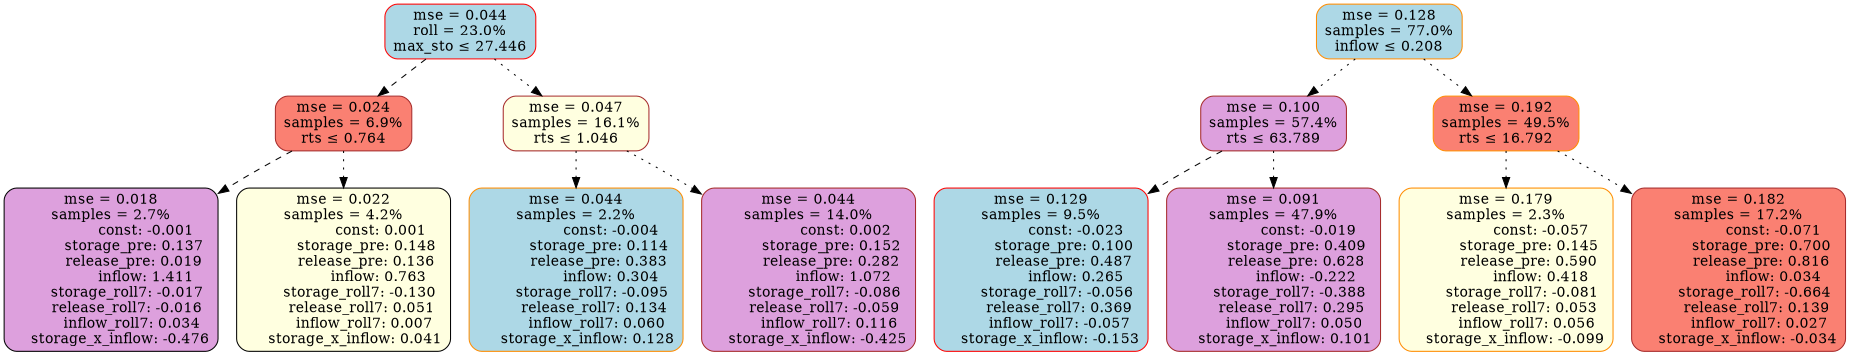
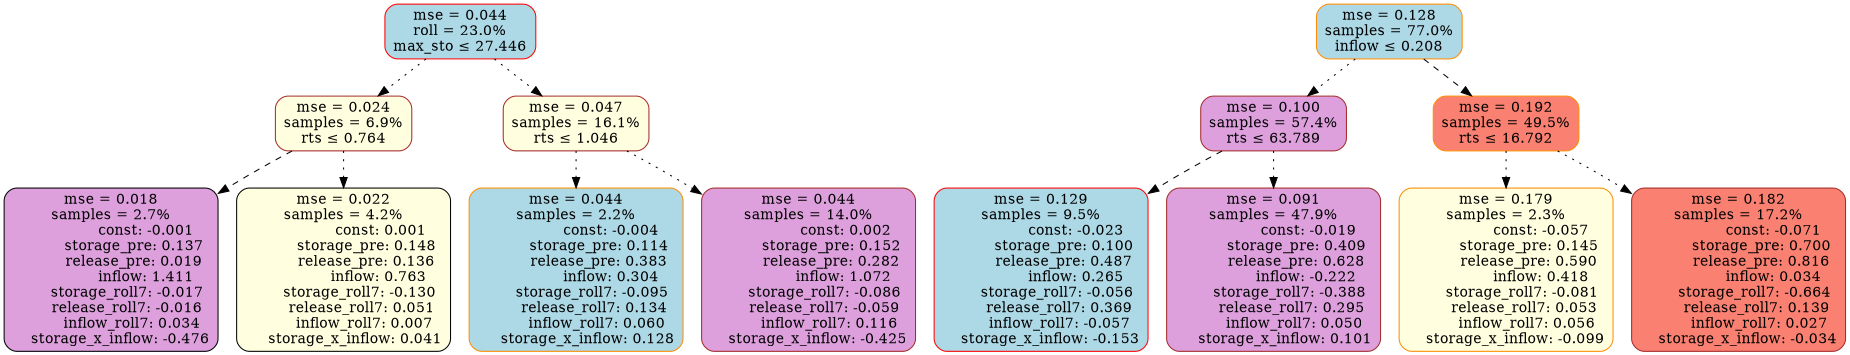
edge "mse = 0.044 roll = 23.0% max_sto ≤ 27.446" -> "mse = 0.024 samples = 6.9% rts ≤ 0.764": style dashed -> dotted
edge "mse = 0.128 samples = 77.0% inflow ≤ 0.208" -> "mse = 0.192 samples = 49.5% rts ≤ 16.792": style dotted -> dashed
node "mse = 0.024 samples = 6.9% rts ≤ 0.764": fillcolor salmon -> lightyellow
